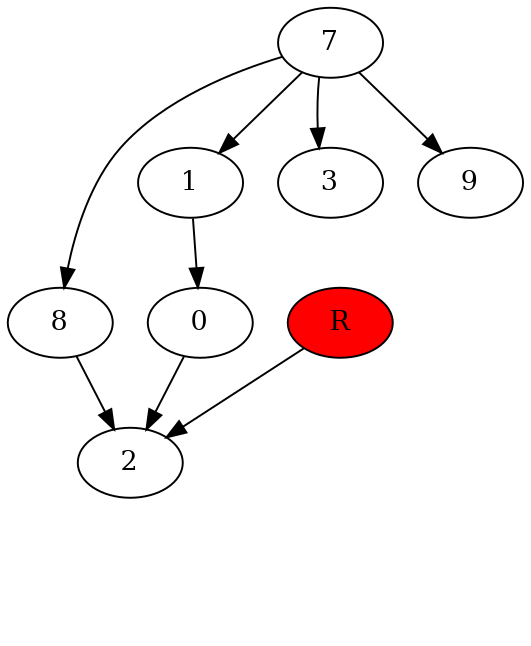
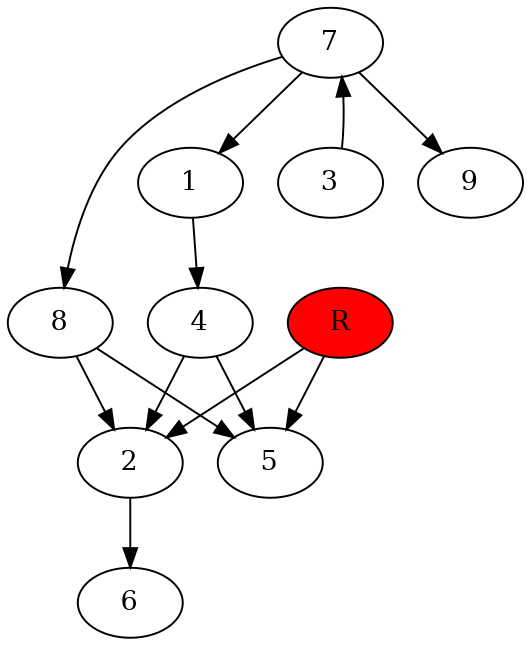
edge "7" -> "3": reversed
node "0": label "0" -> "4"
node "5": added
node "6": added
